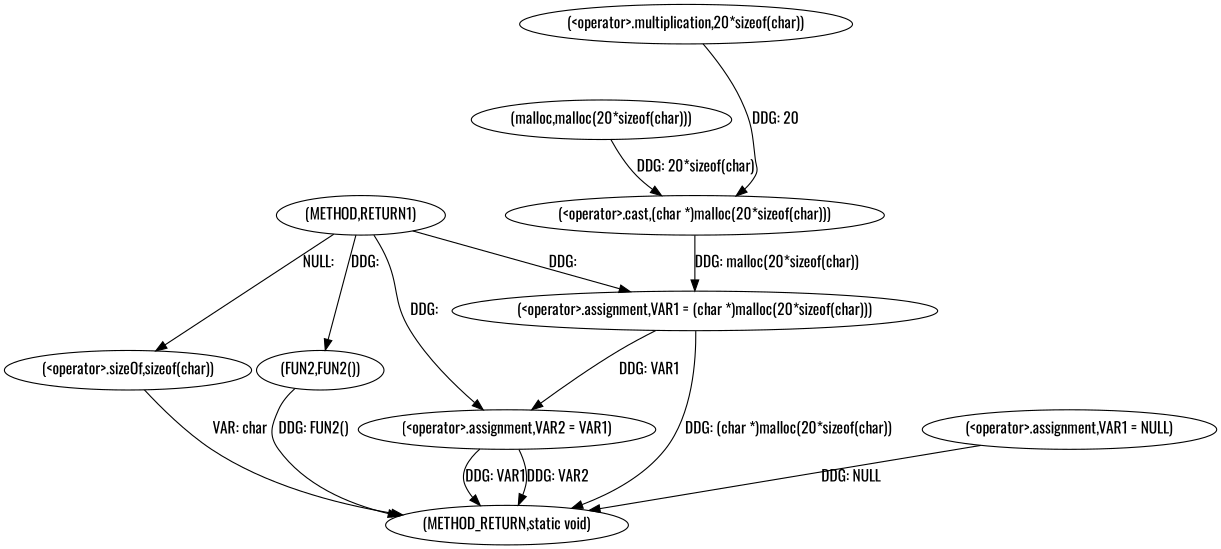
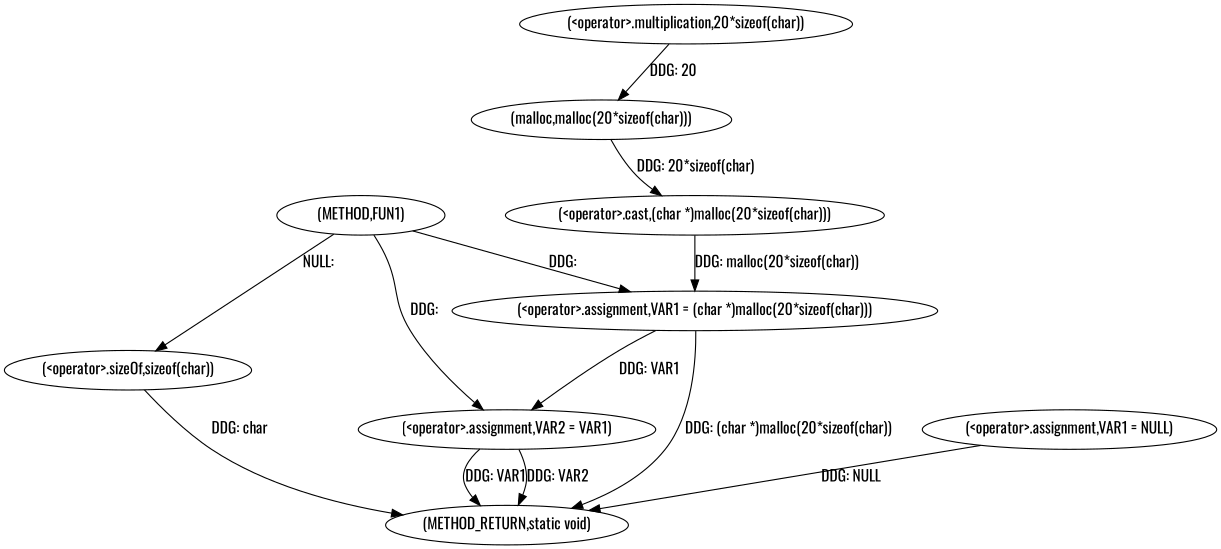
edge "(<operator>.multiplication,20*sizeof(char))" -> "(<operator>.cast,(char *)malloc(20*sizeof(char)))": now "(<operator>.multiplication,20*sizeof(char))" -> "(malloc,malloc(20*sizeof(char)))"
node "(METHOD,RETURN1)": label "(METHOD,RETURN1)" -> "(METHOD,FUN1)"
node "(FUN2,FUN2())": removed
edge "(<operator>.sizeOf,sizeof(char))" -> "(METHOD_RETURN,static void)": label "VAR: char" -> "DDG: char"
